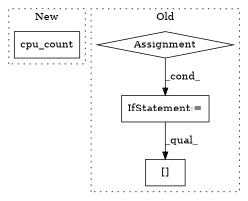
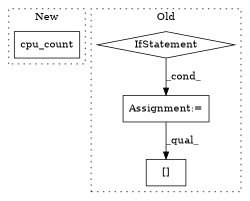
node "Assignment": label "Assignment" -> "IfStatement"
node "IfStatement:=": label "IfStatement:=" -> "Assignment:="
